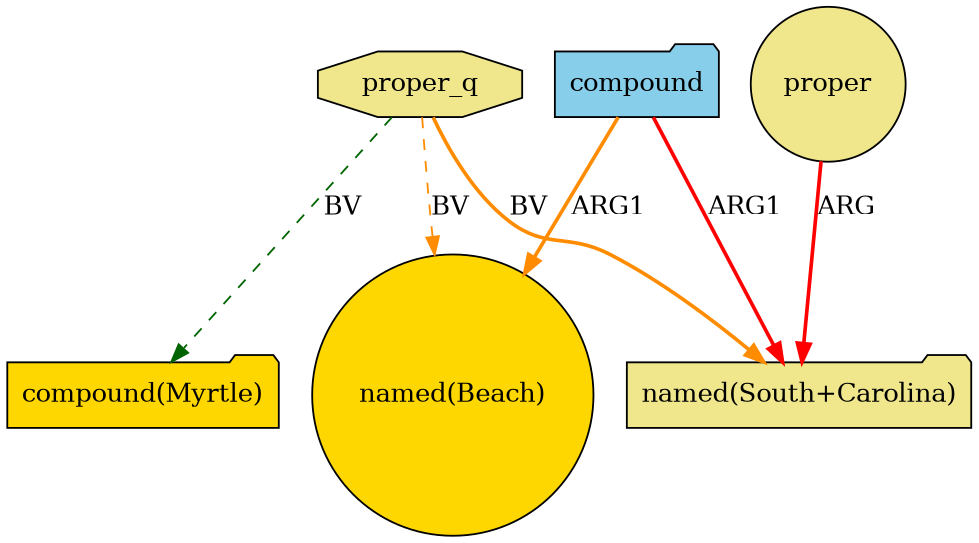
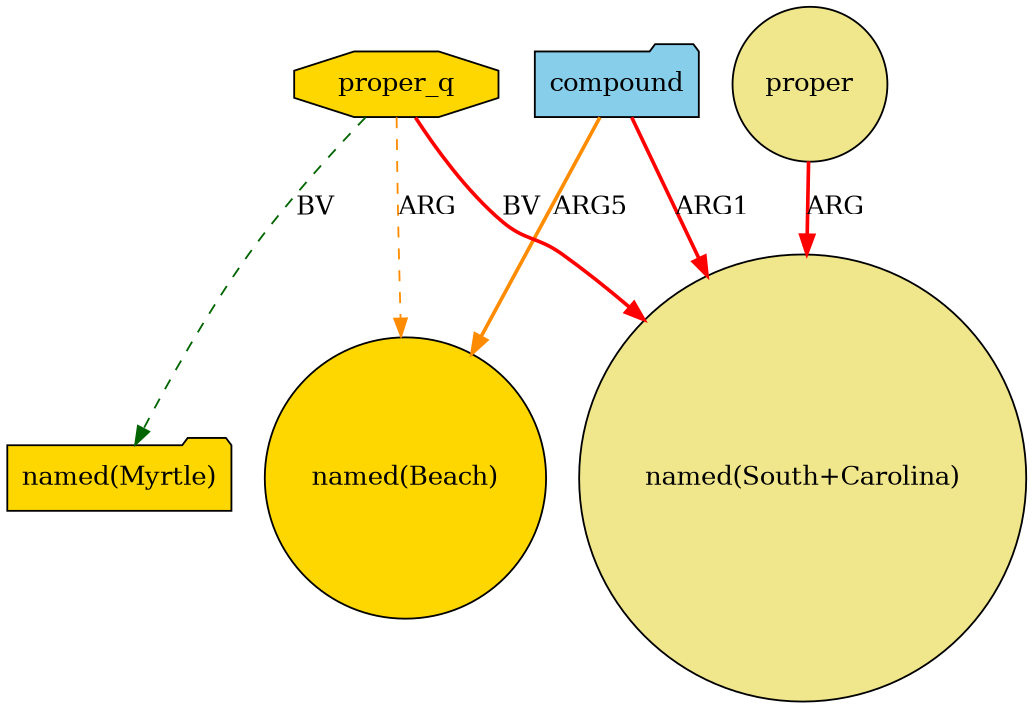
node "proper_q": fillcolor khaki -> gold
edge "proper_q" -> "named(Beach)": label "BV" -> "ARG"
edge "compound" -> "named(Beach)": label "ARG1" -> "ARG5"
edge "proper_q" -> "named(South+Carolina)": color darkorange -> red
node "compound(Myrtle)": label "compound(Myrtle)" -> "named(Myrtle)"
node "named(South+Carolina)": shape folder -> circle
